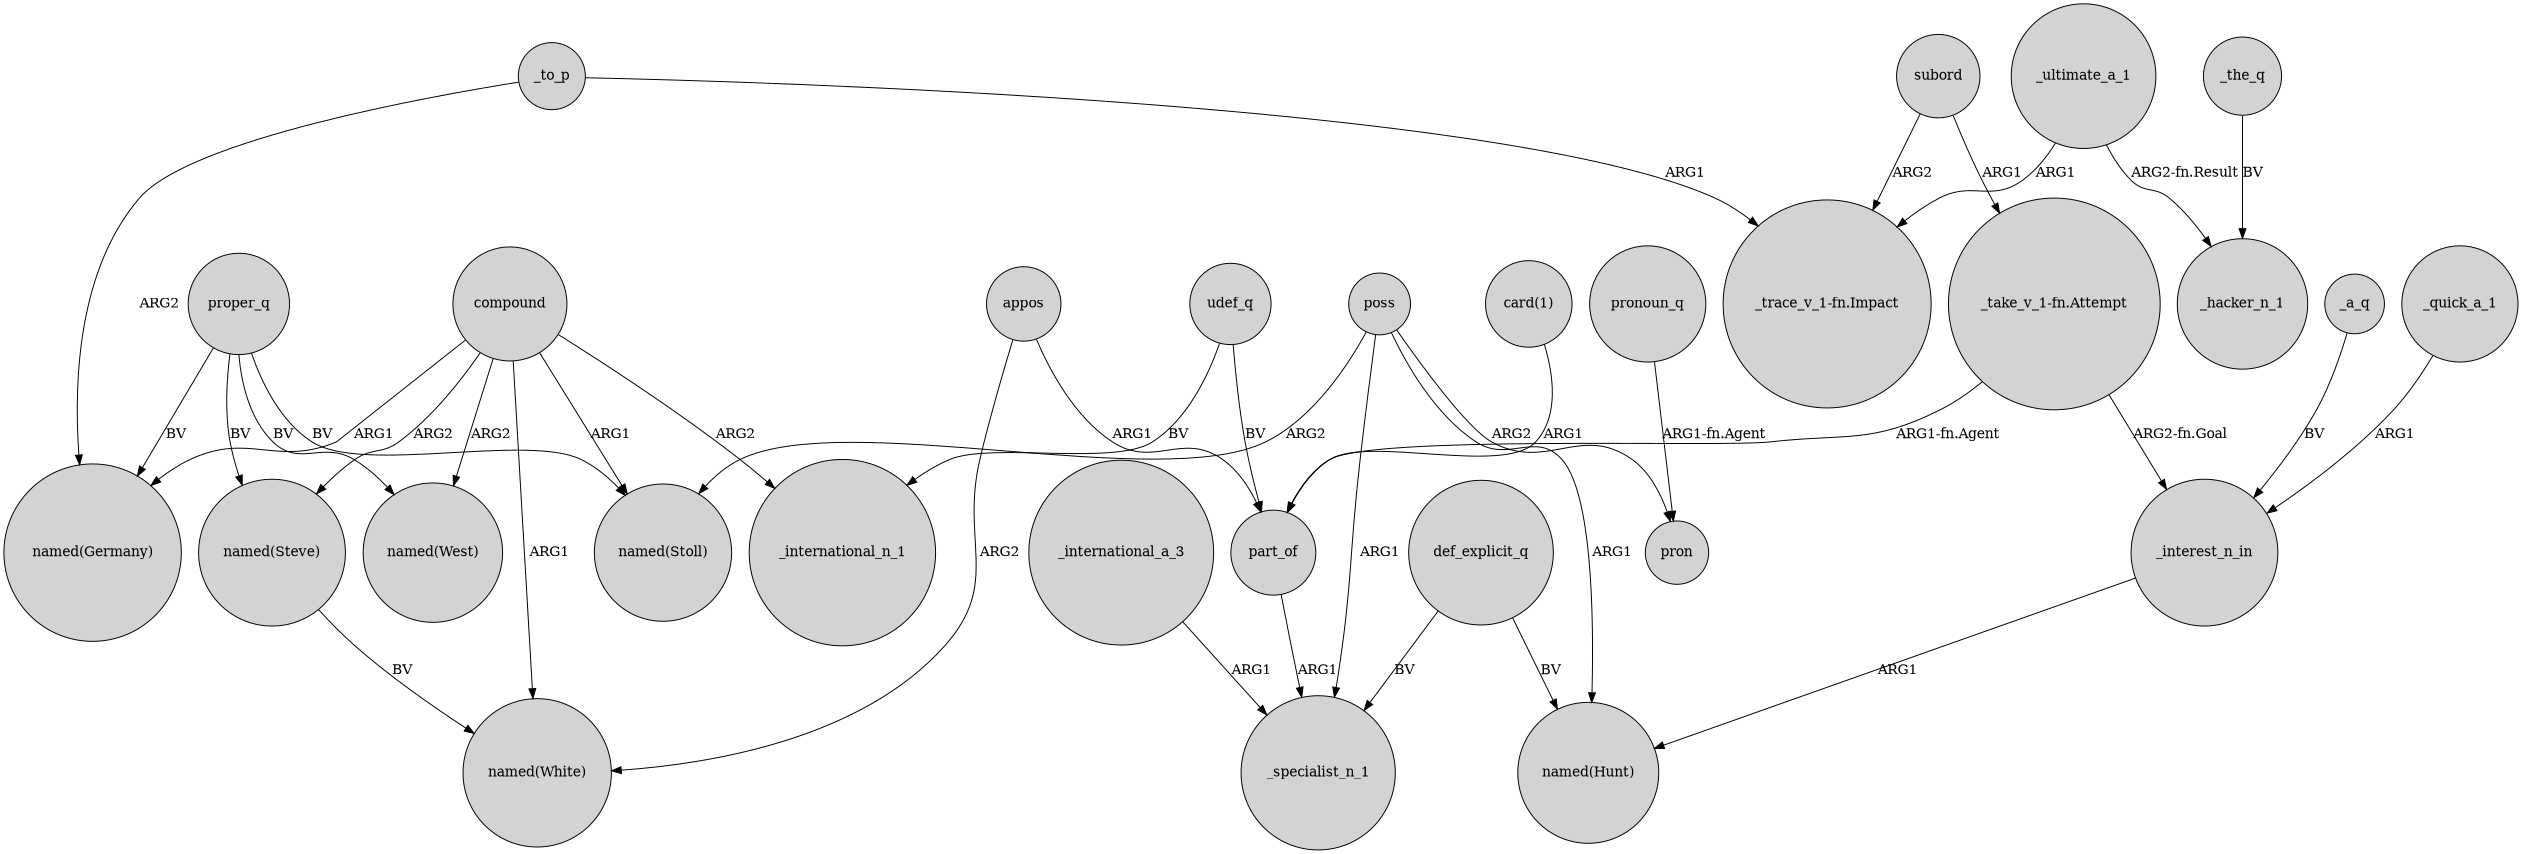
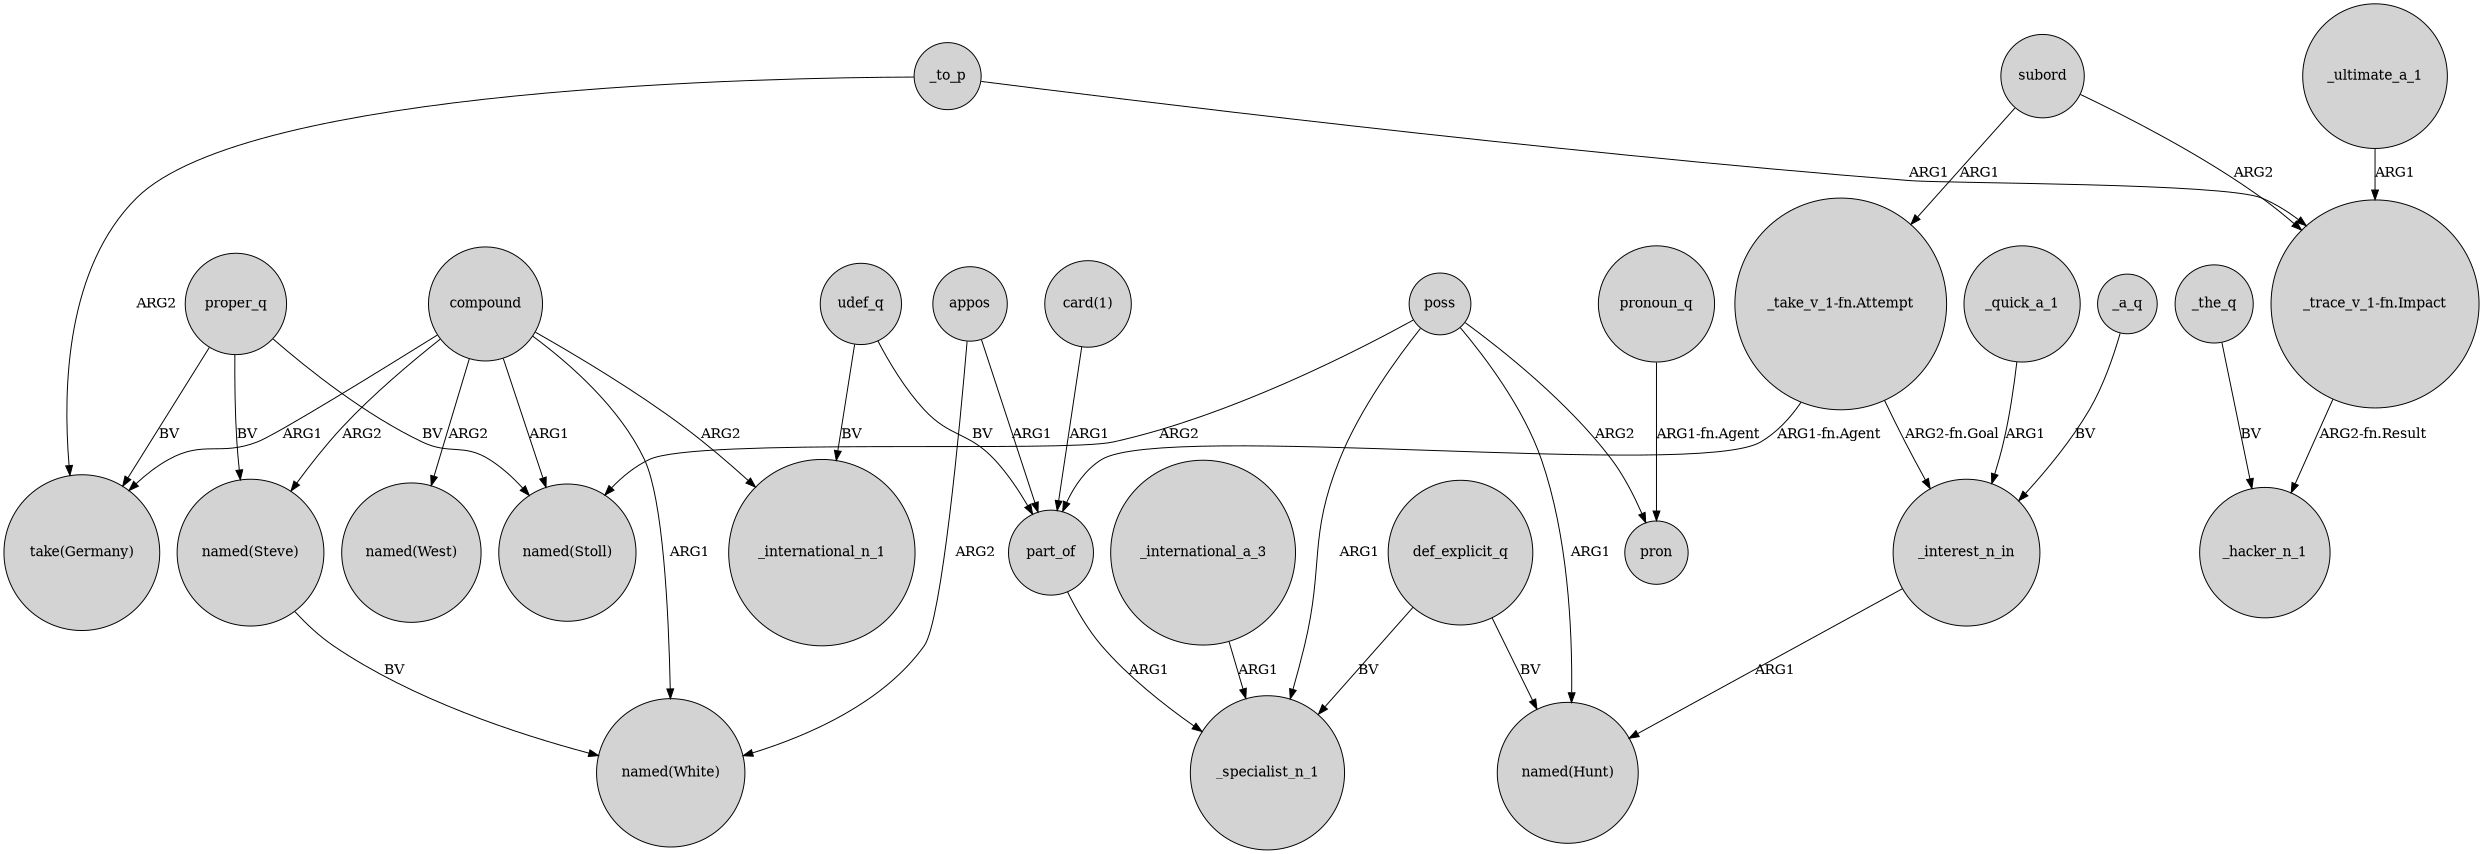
edge "_ultimate_a_1" -> "_hacker_n_1": now "_trace_v_1-fn.Impact" -> "_hacker_n_1"
edge "proper_q" -> "named(West)": removed, label "BV"
node "named(Germany)": label "named(Germany)" -> "take(Germany)"
